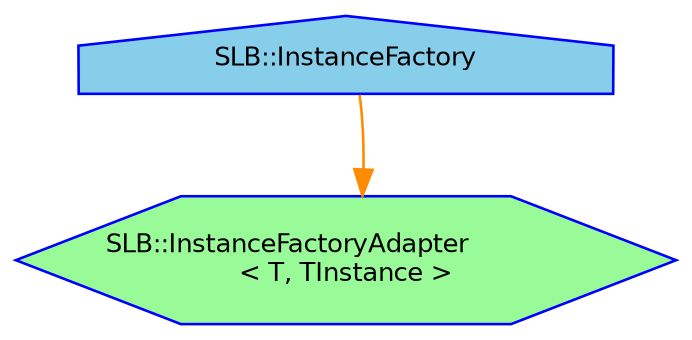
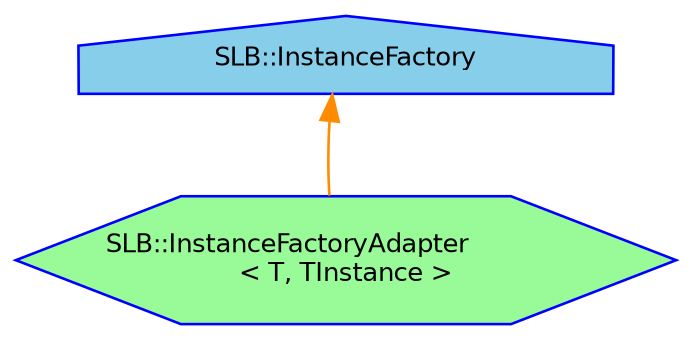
edge "SLB::InstanceFactory" -> "SLB::InstanceFactoryAdapter < T, TInstance >": reversed
